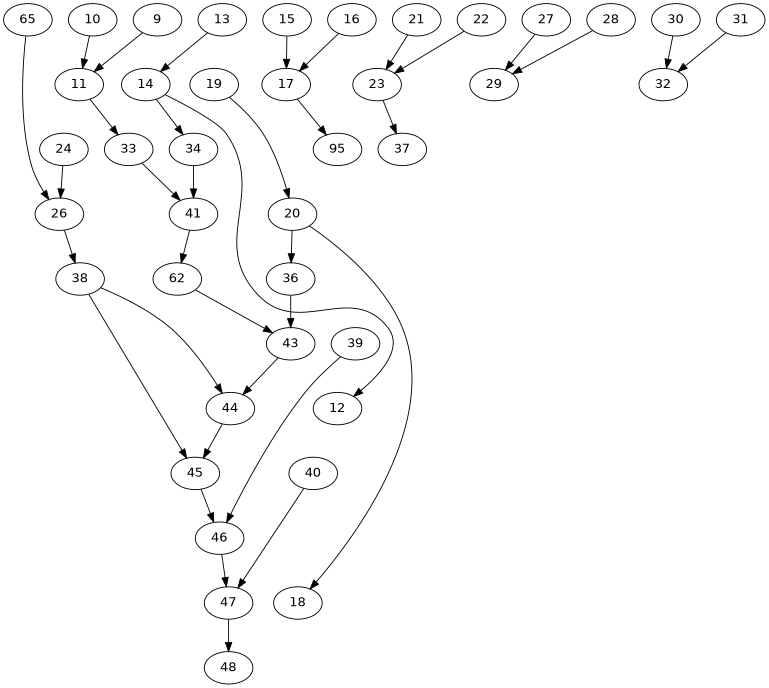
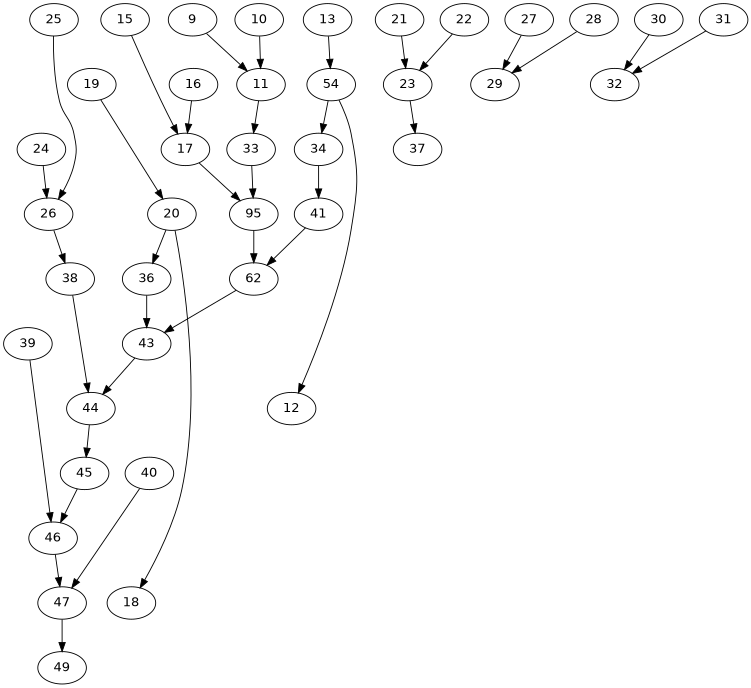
node "65": label "65" -> "25"
node "14": label "14" -> "54"
edge "33" -> "41": now "33" -> "95"
edge "95" -> "62": added
edge "38" -> "45": removed
node "48": label "48" -> "49"
